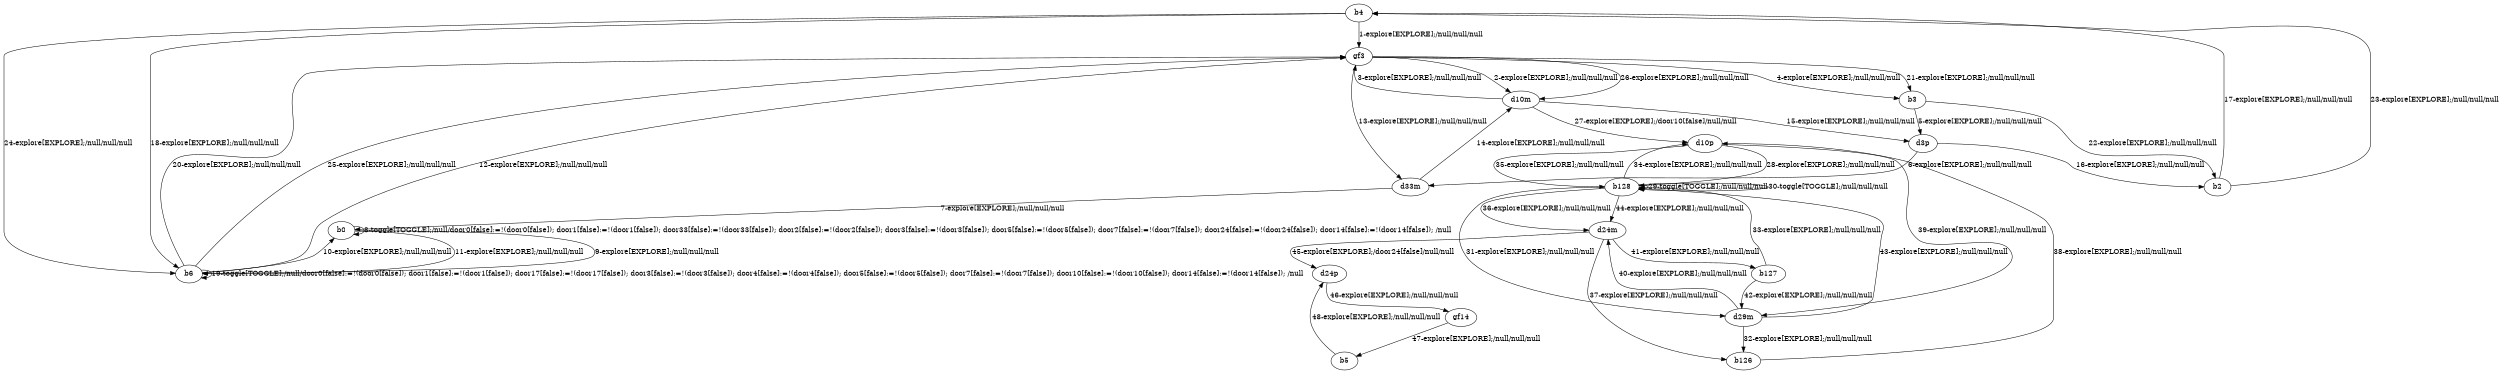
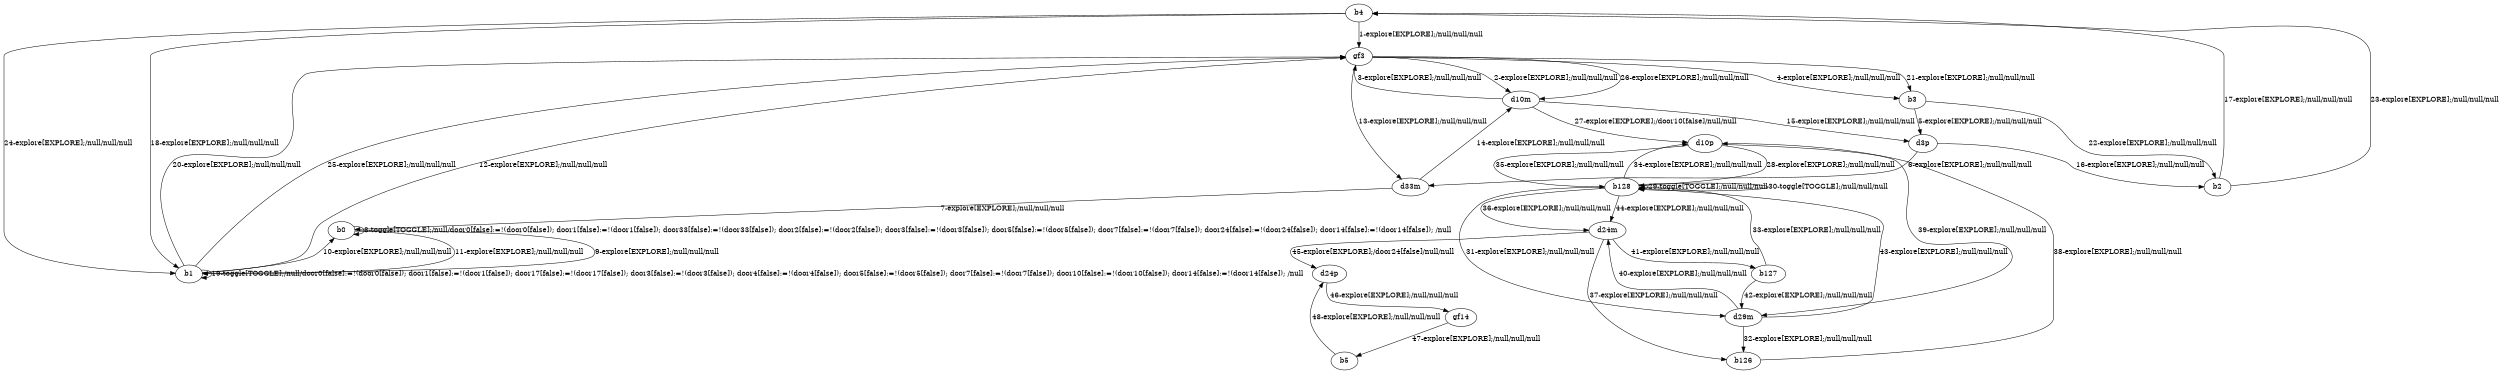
node "b6": label "b6" -> "b1"
